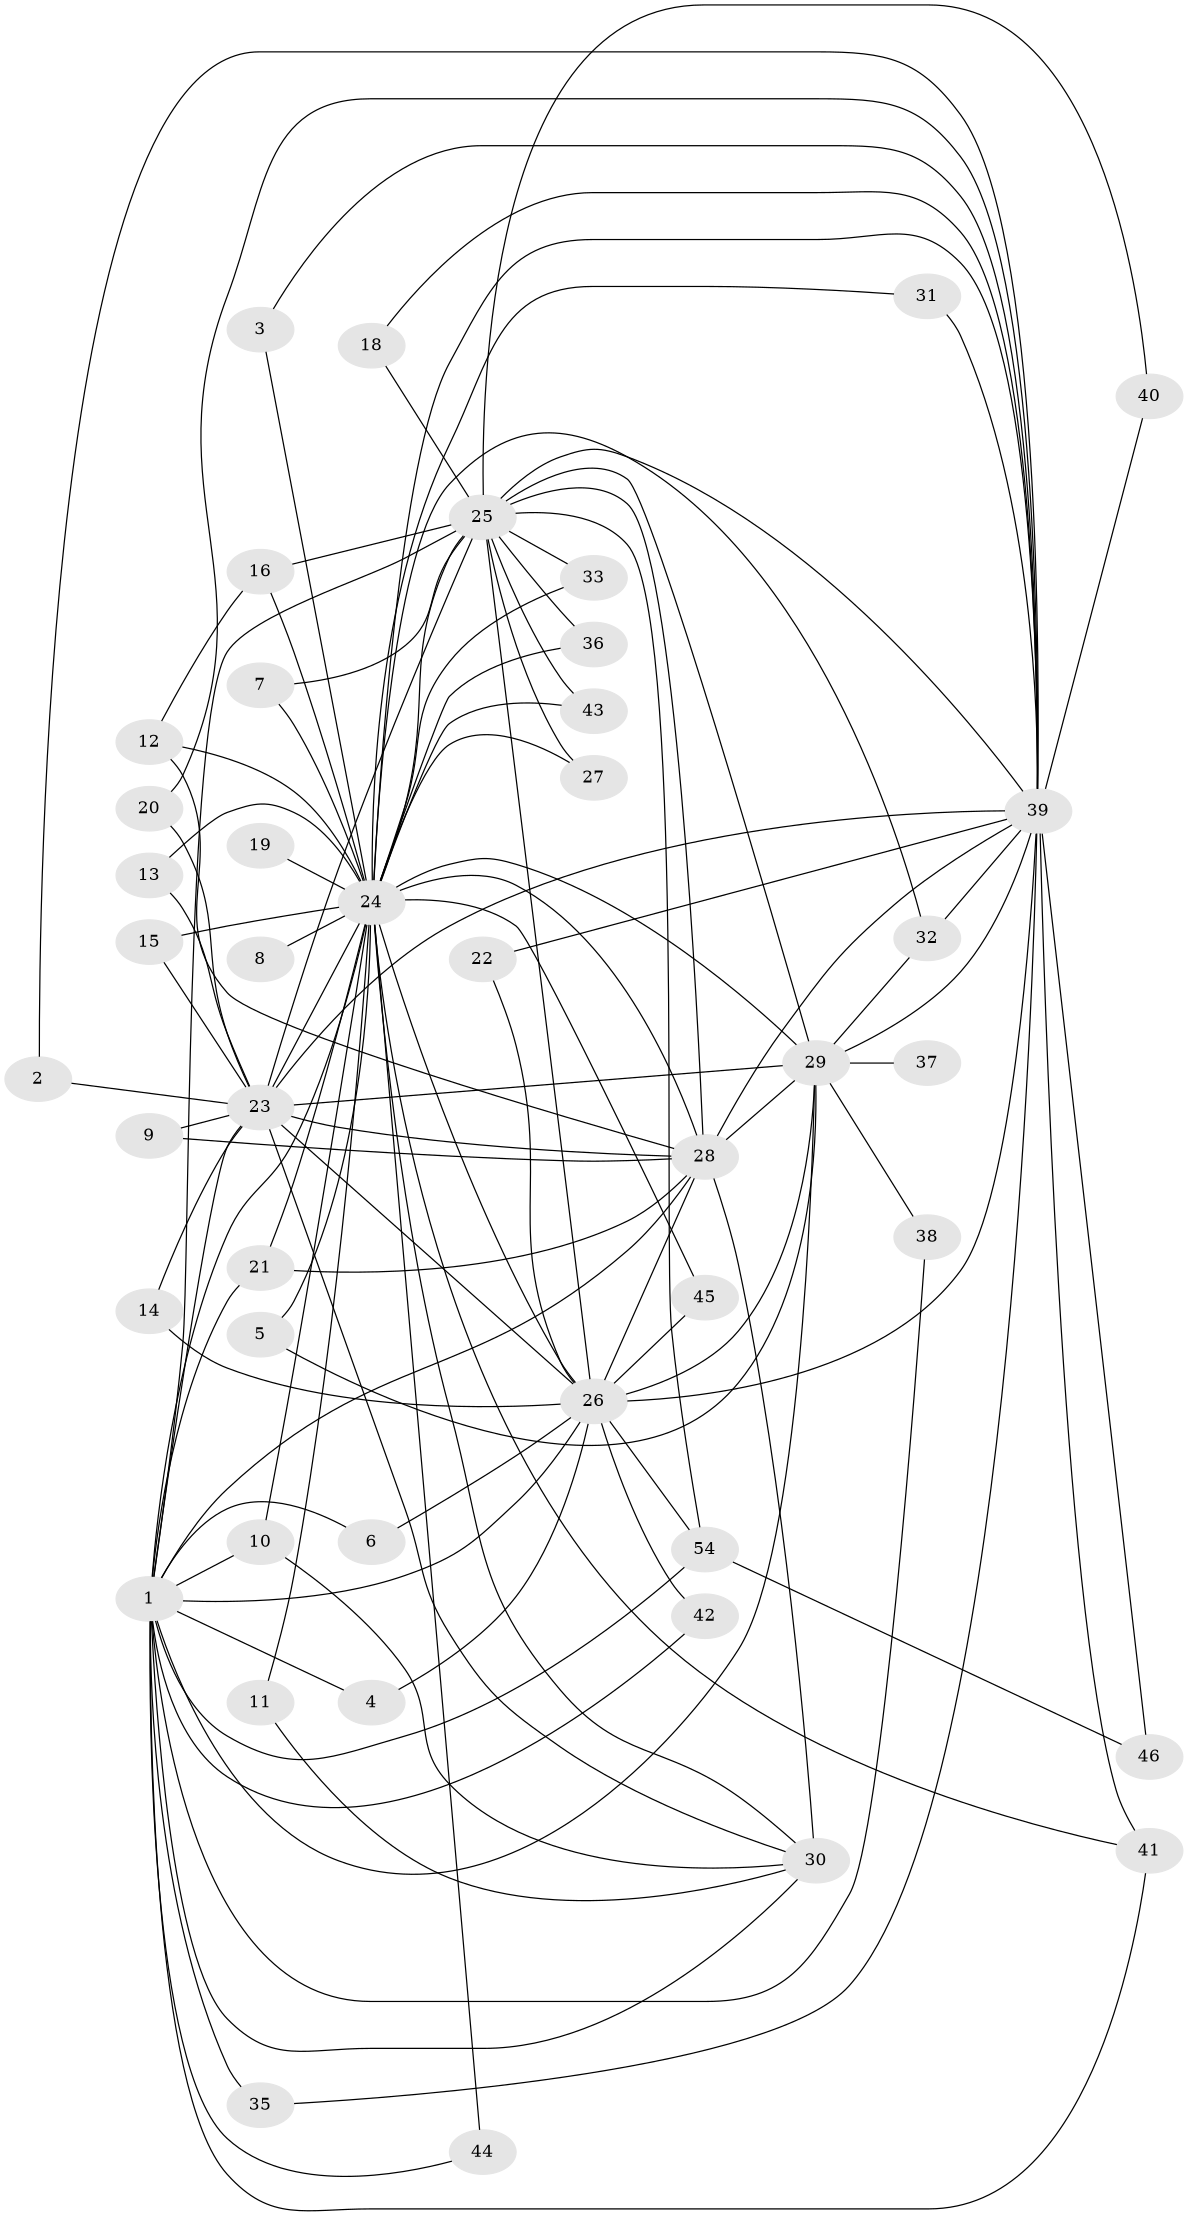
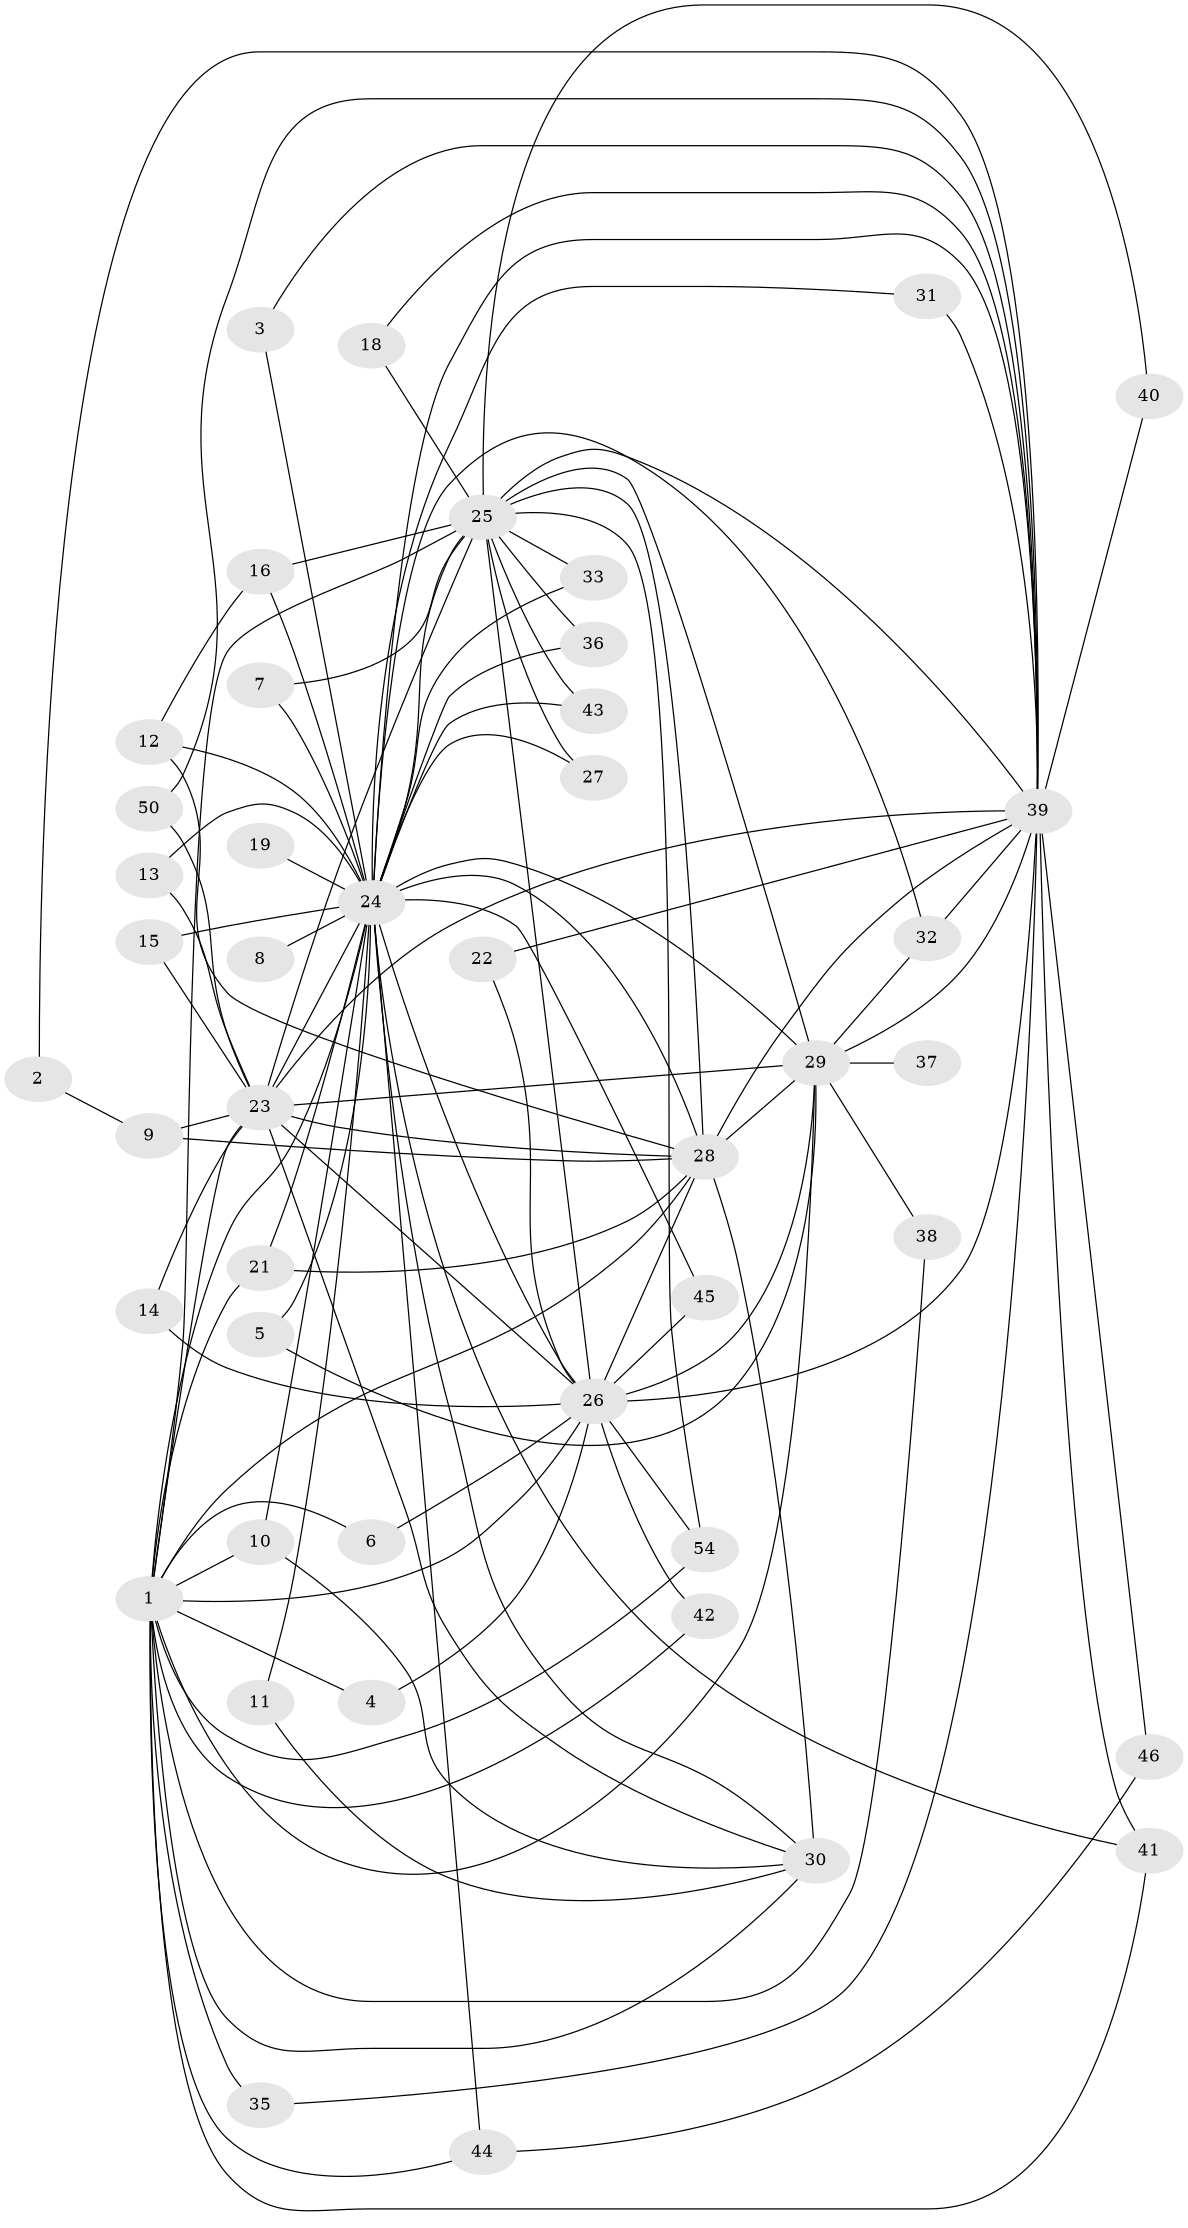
node "20": label "20" -> "50"
edge "2" -- "23": now "2" -- "9"
edge "54" -- "46": now "44" -- "46"
